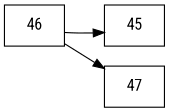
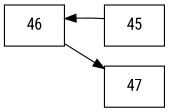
edge "46" -> "45": reversed
